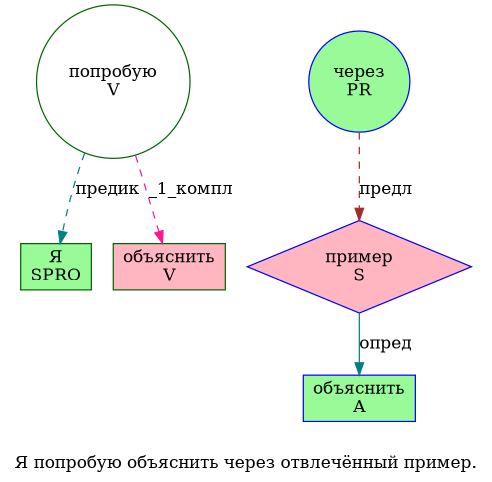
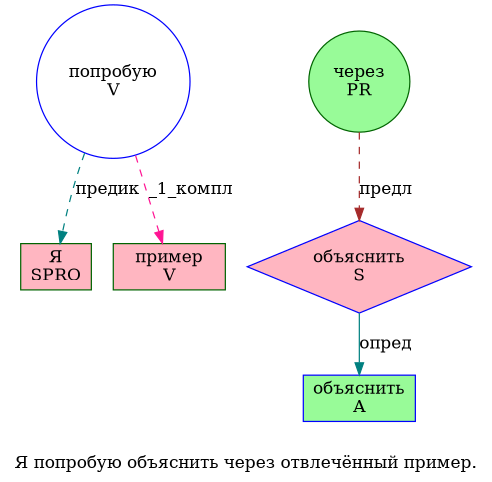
node "попробую V": color darkgreen -> blue
node "через PR": color blue -> darkgreen
node "Я SPRO": fillcolor palegreen -> lightpink
node "объяснить V": label "объяснить V" -> "пример V"
node "пример S": label "пример S" -> "объяснить S"
